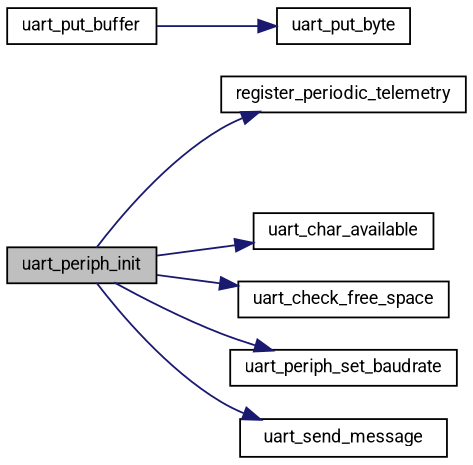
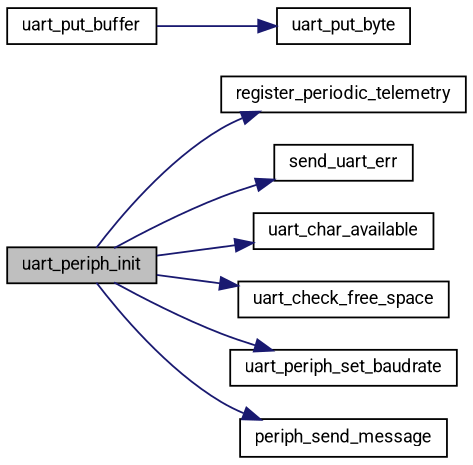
node "send_uart_err": added
node "uart_send_message": label "uart_send_message" -> "periph_send_message"
